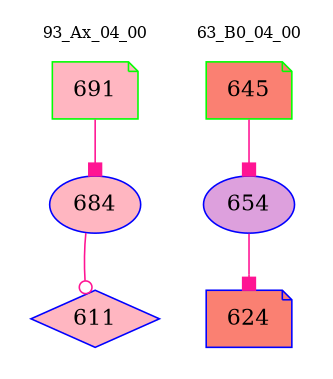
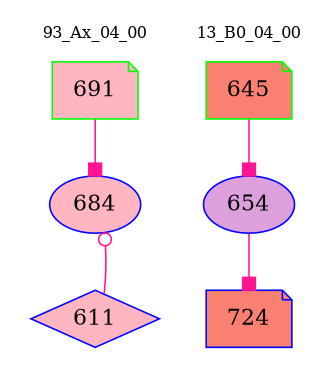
cluster "63_B0_04_00": label "63_B0_04_00" -> "13_B0_04_00"
edge "684" -> "611": reversed
node "624": label "624" -> "724"
